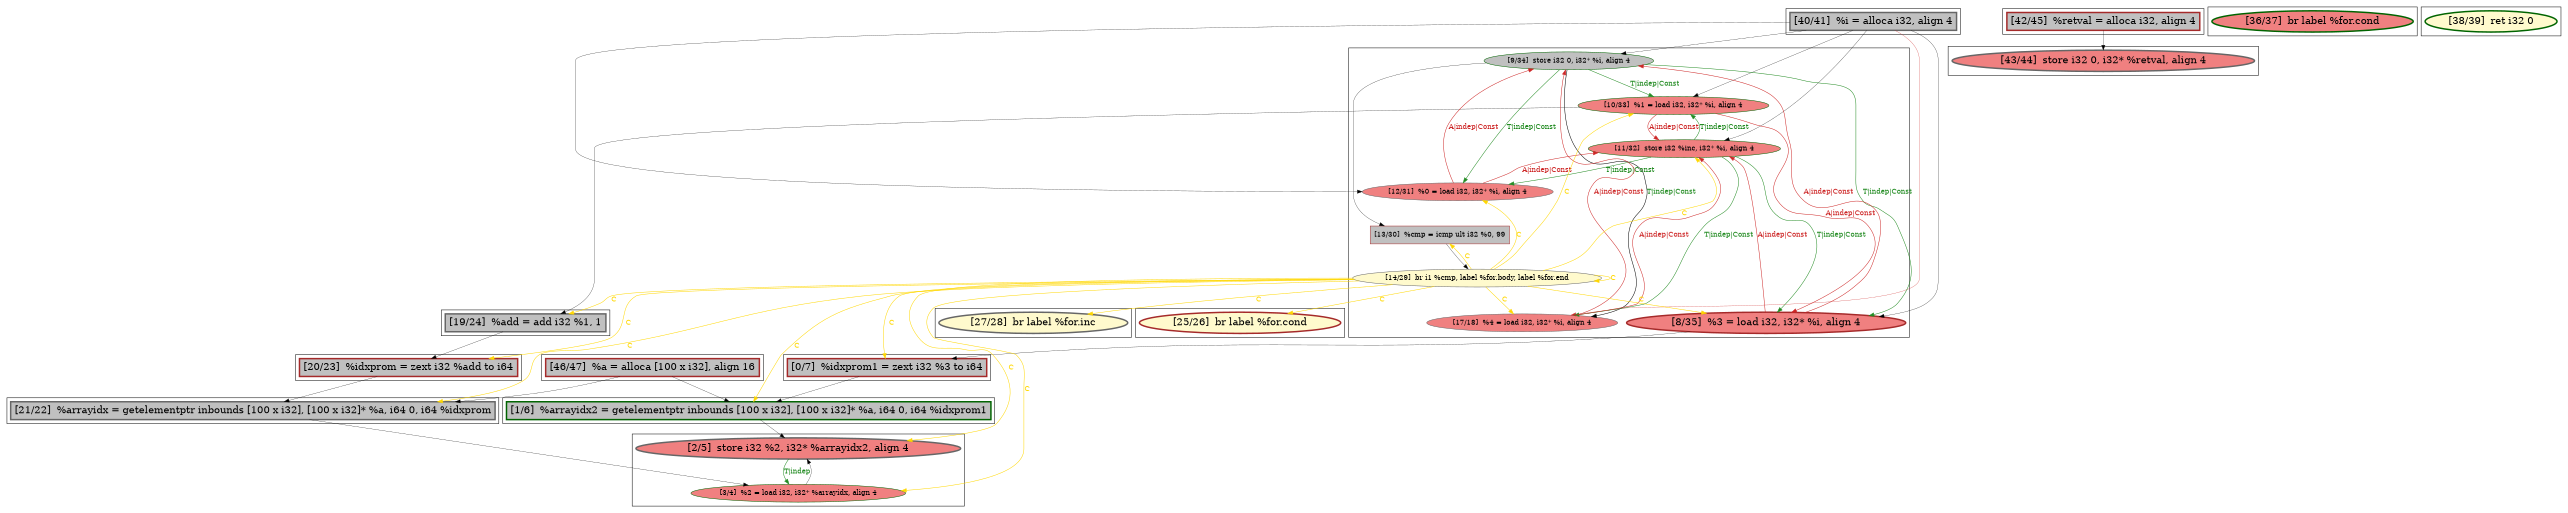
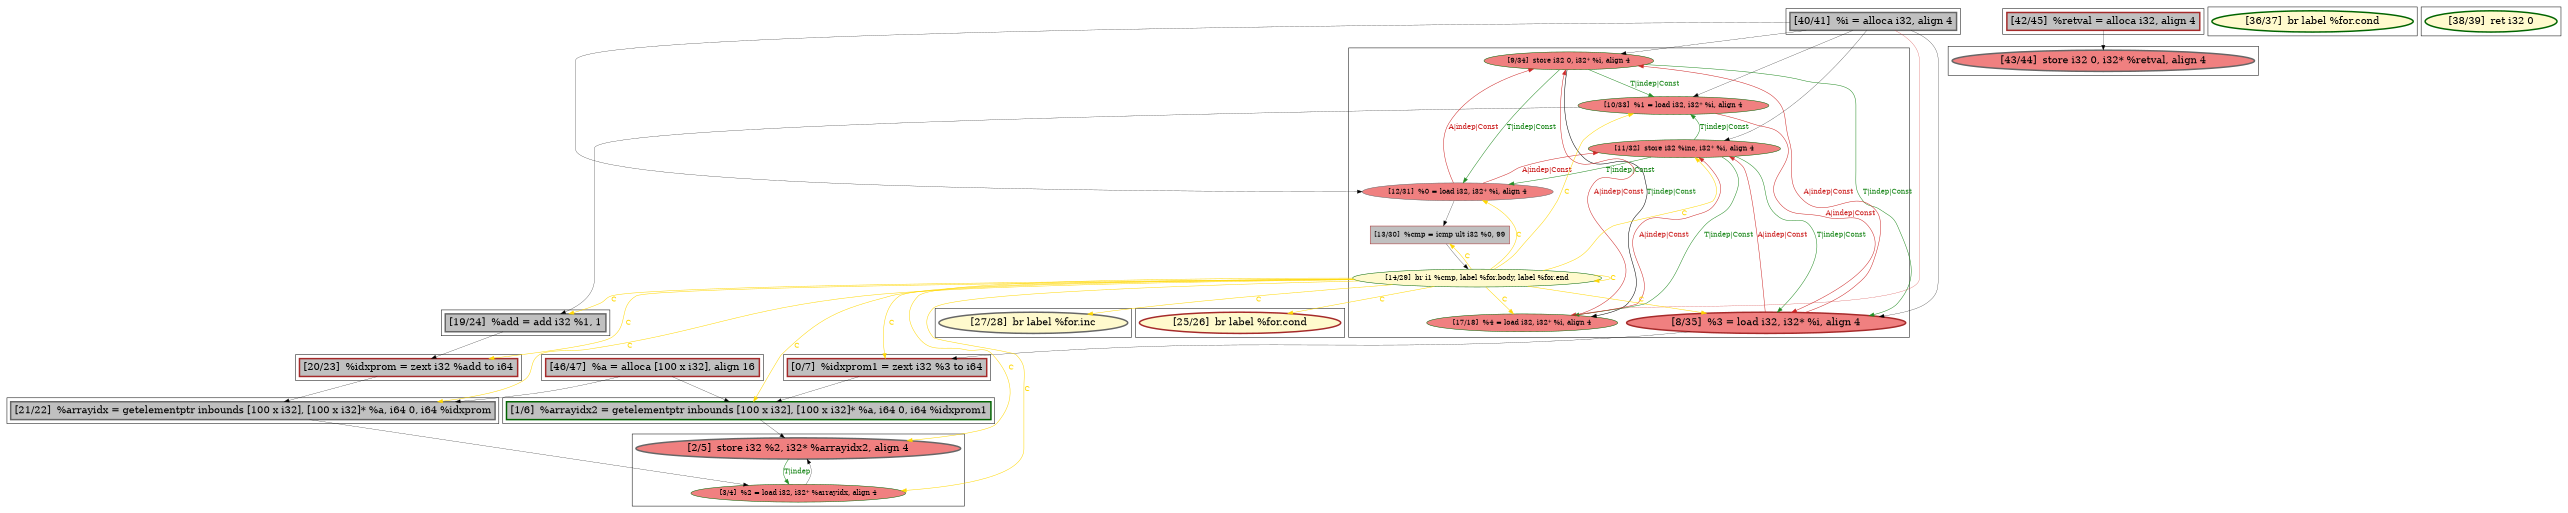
node "[36/37]  br label %for.cond": fillcolor lightcoral -> lemonchiffon
node "[9/34]  store i32 0, i32* %i, align 4": fillcolor grey -> lightcoral
edge "[9/34]  store i32 0, i32* %i, align 4" -> "[13/30]  %cmp = icmp ult i32 %0, 99": now "[12/31]  %0 = load i32, i32* %i, align 4" -> "[13/30]  %cmp = icmp ult i32 %0, 99"
edge "[10/33]  %1 = load i32, i32* %i, align 4" -> "[11/32]  store i32 %inc, i32* %i, align 4": removed, label "A|indep|Const"
node "[14/29]  br i1 %cmp, label %for.body, label %for.end": color gray40 -> darkgreen
node "[17/18]  %4 = load i32, i32* %i, align 4": color gray40 -> darkgreen
